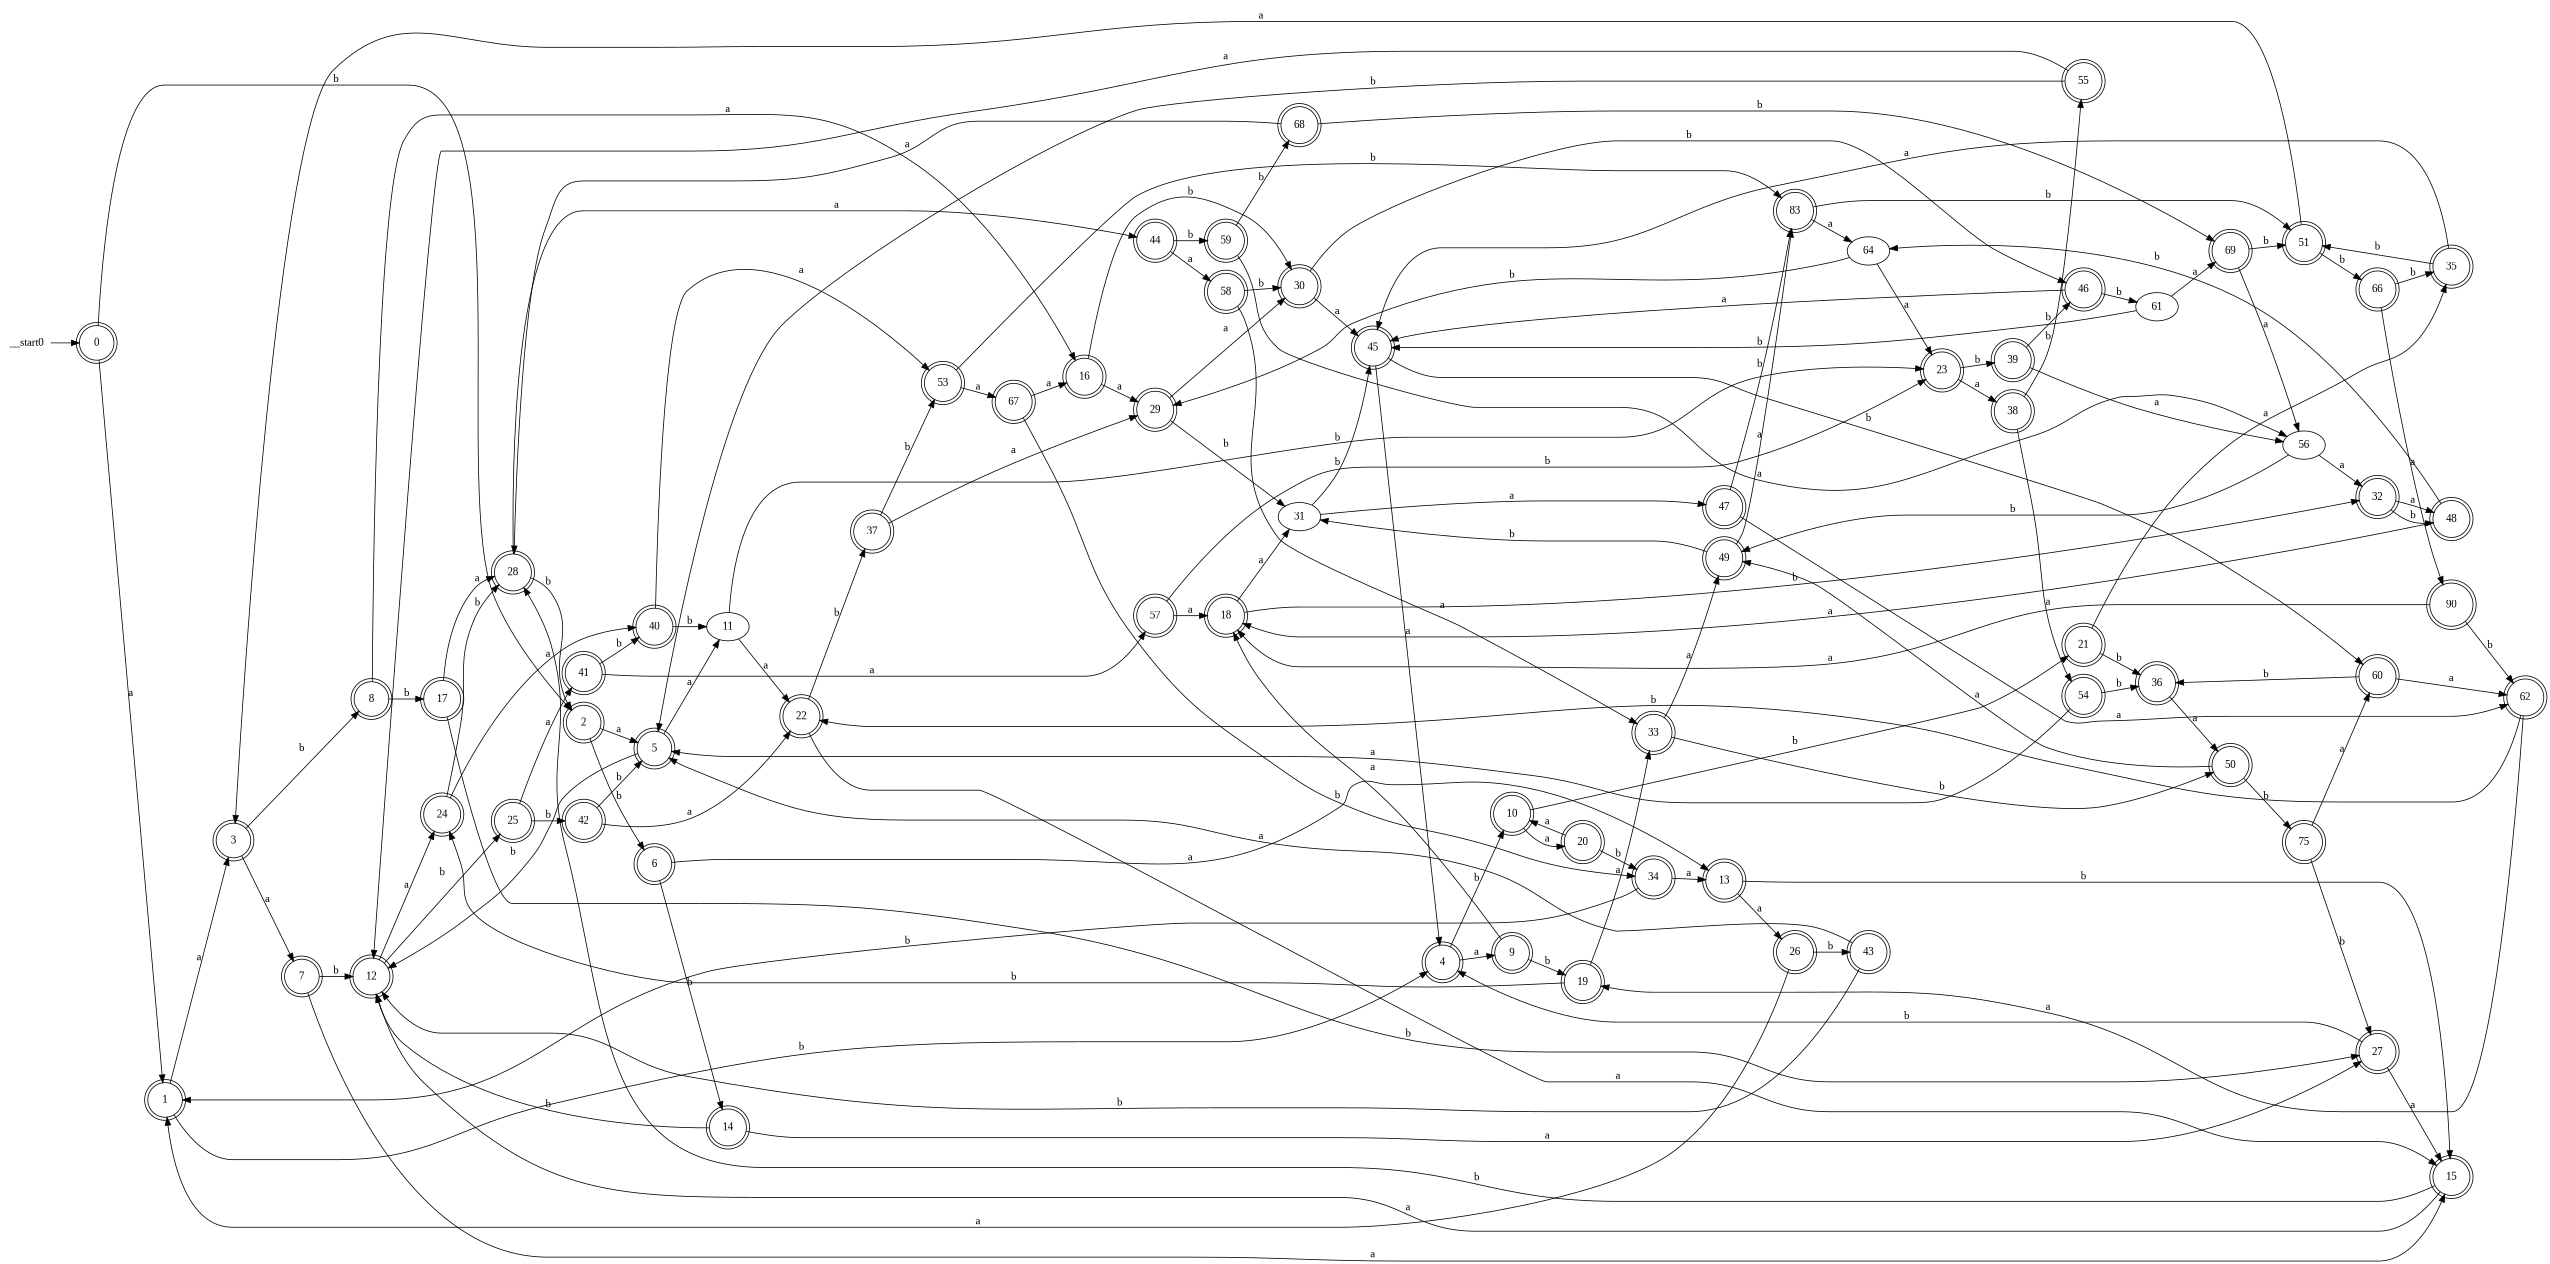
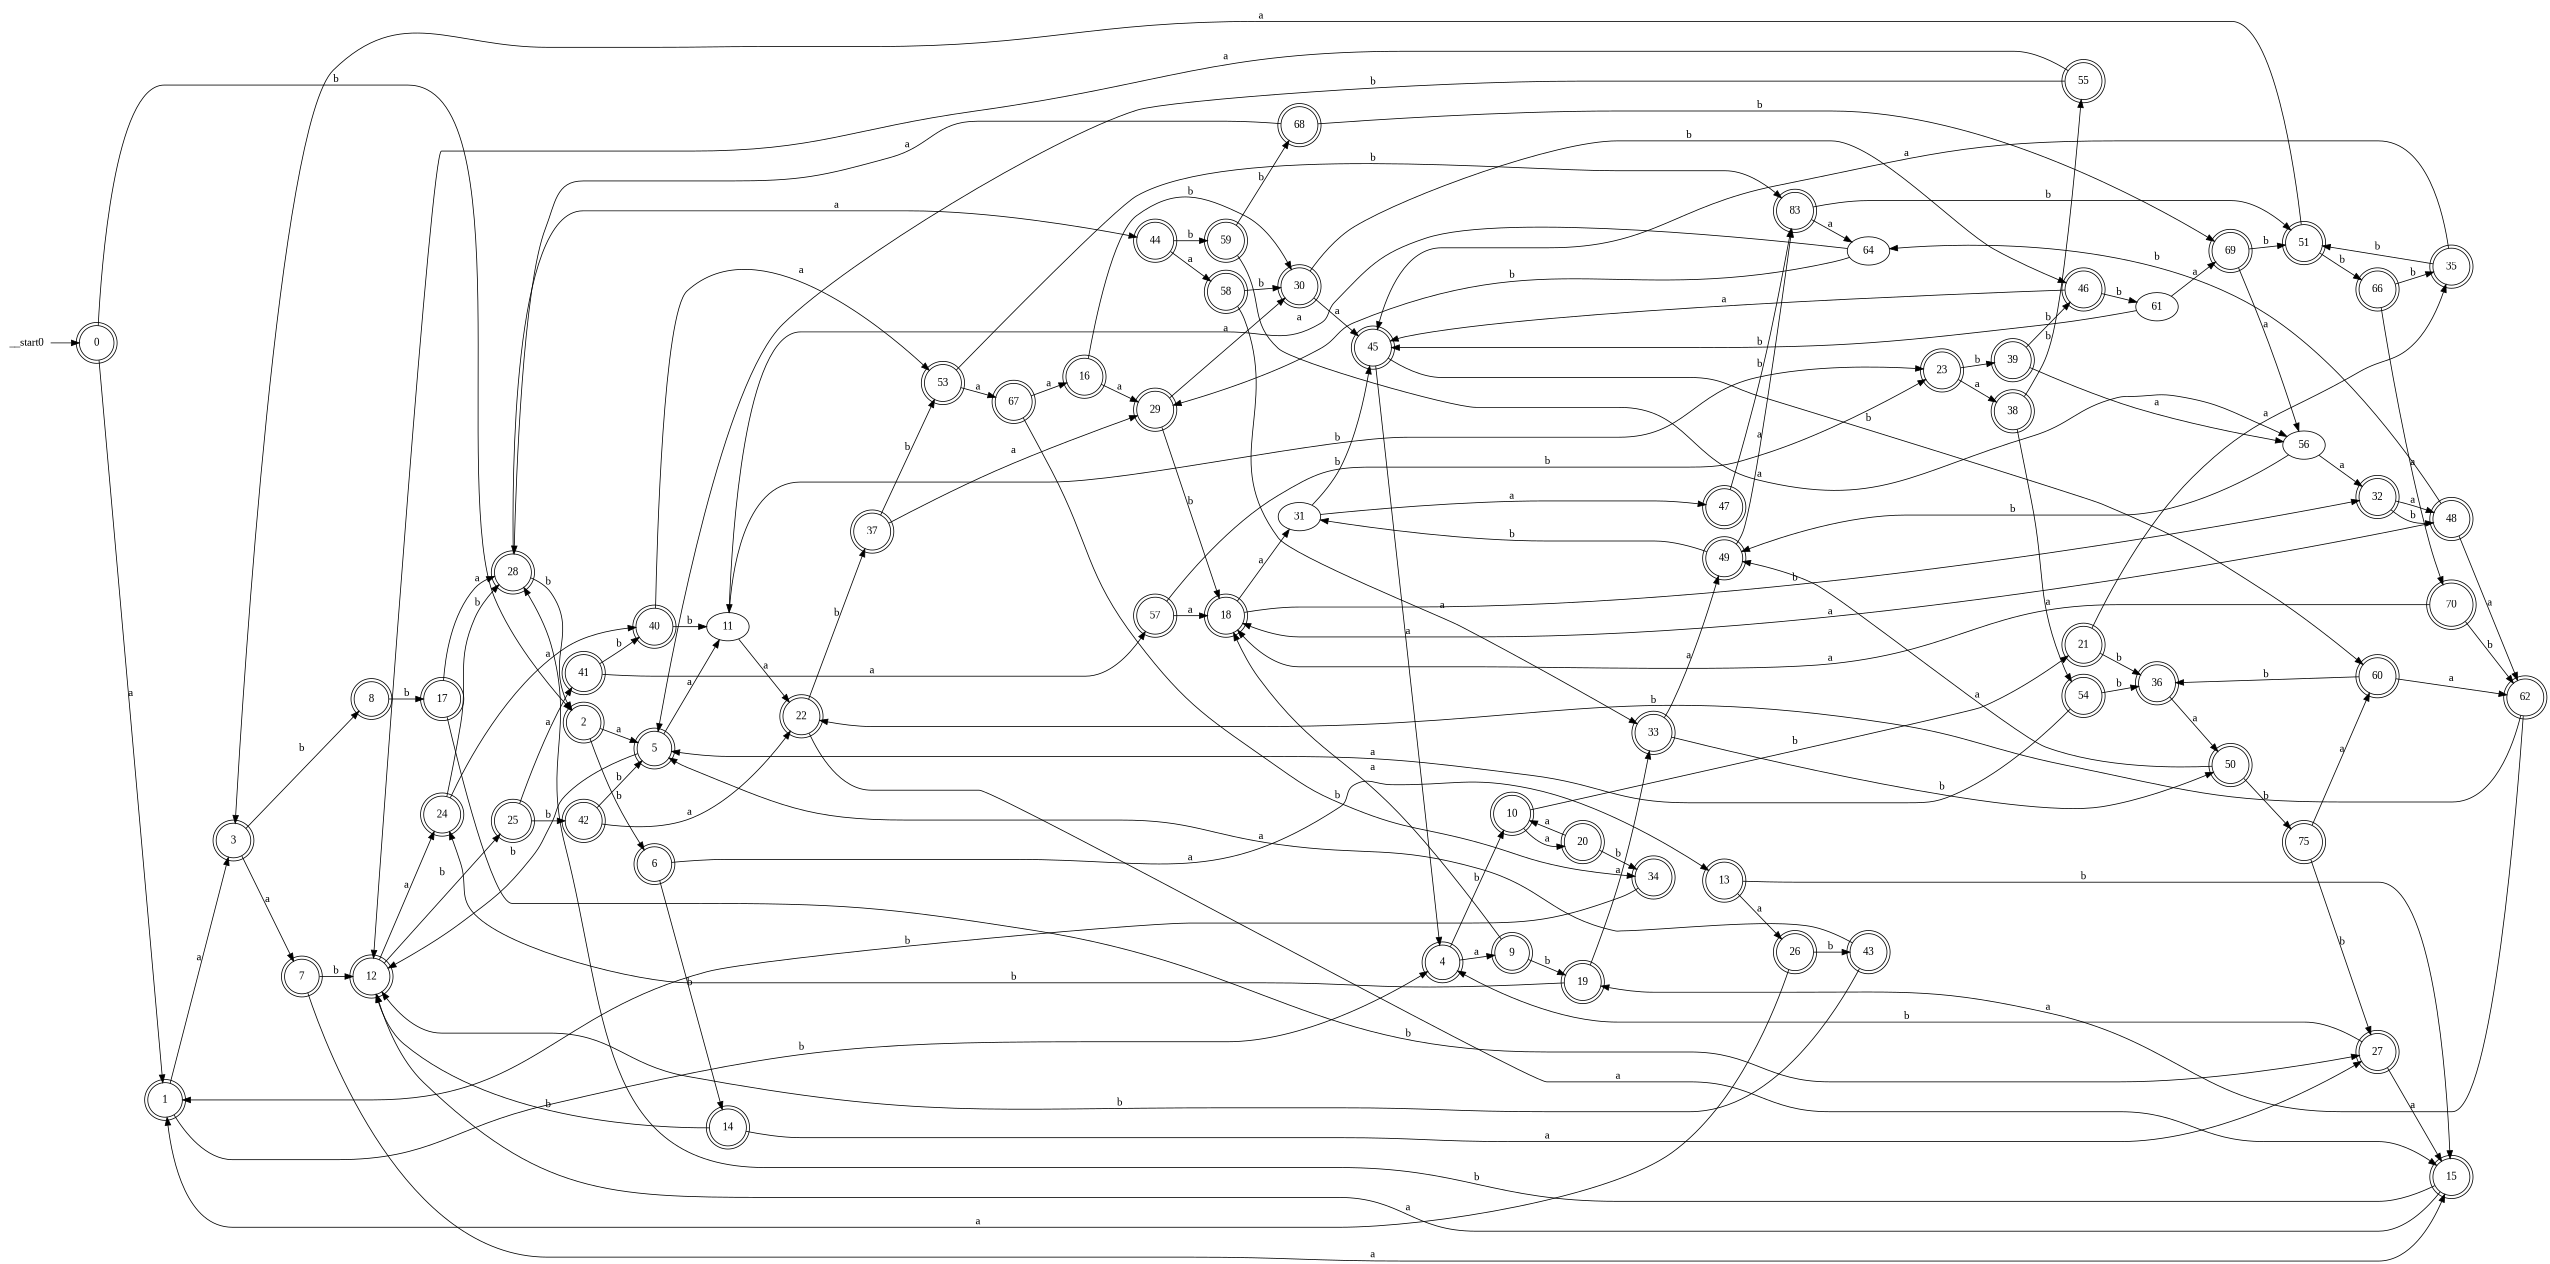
edge "8" -> "16": removed, label "a"
edge "64" -> "23": now "64" -> "11"
edge "29" -> "31": now "29" -> "18"
node "90": label "90" -> "70"
edge "47" -> "62": now "48" -> "62"
edge "34" -> "13": removed, label "a"
